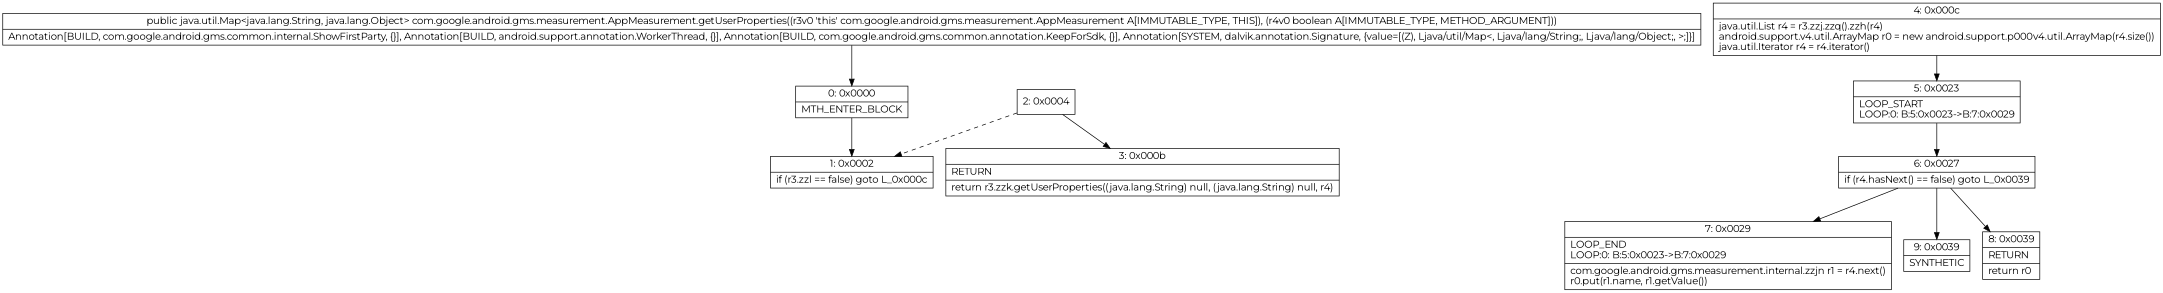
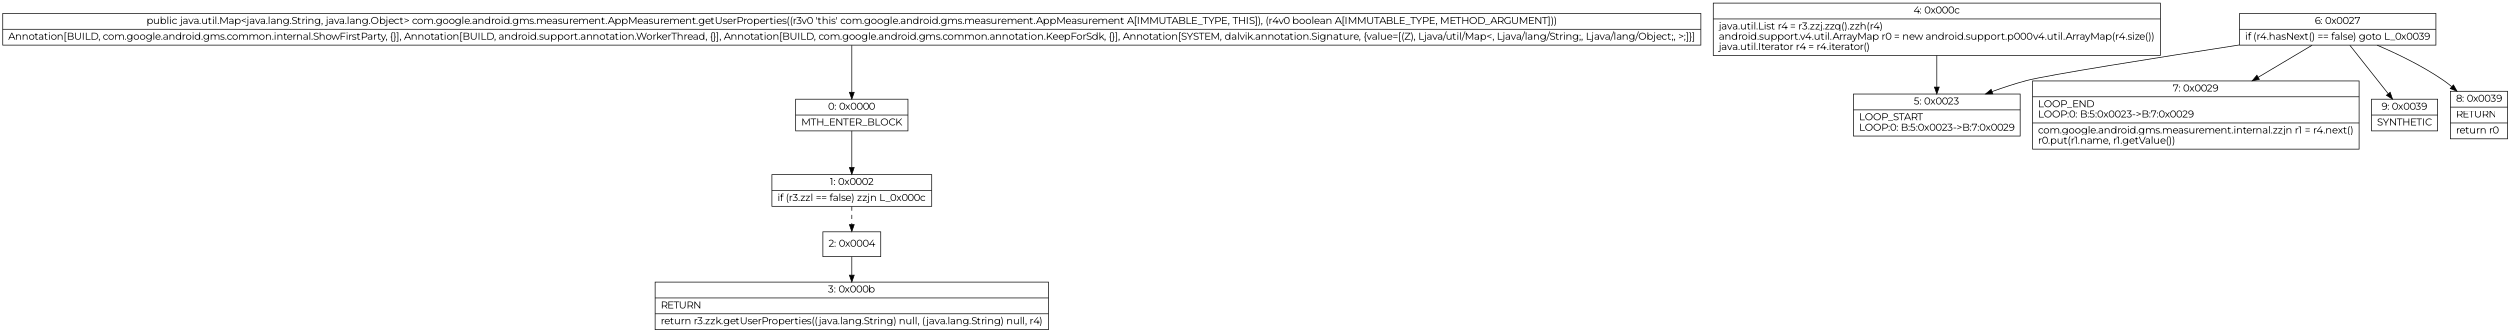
edge "2: 0x0004" -> "1: 0x0002": reversed
edge "5: 0x0023" -> "6: 0x0027": reversed
node "1: 0x0002": text "if (r3.zzl == false) goto L_0x000c" -> "if (r3.zzl == false) zzjn L_0x000c"
